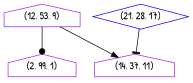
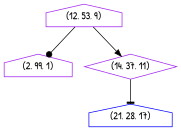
node "(21, 28, 17)": shape diamond -> house
edge "(21, 28, 17)" -> "(14, 37, 11)": reversed
node "(14, 37, 11)": shape house -> diamond
